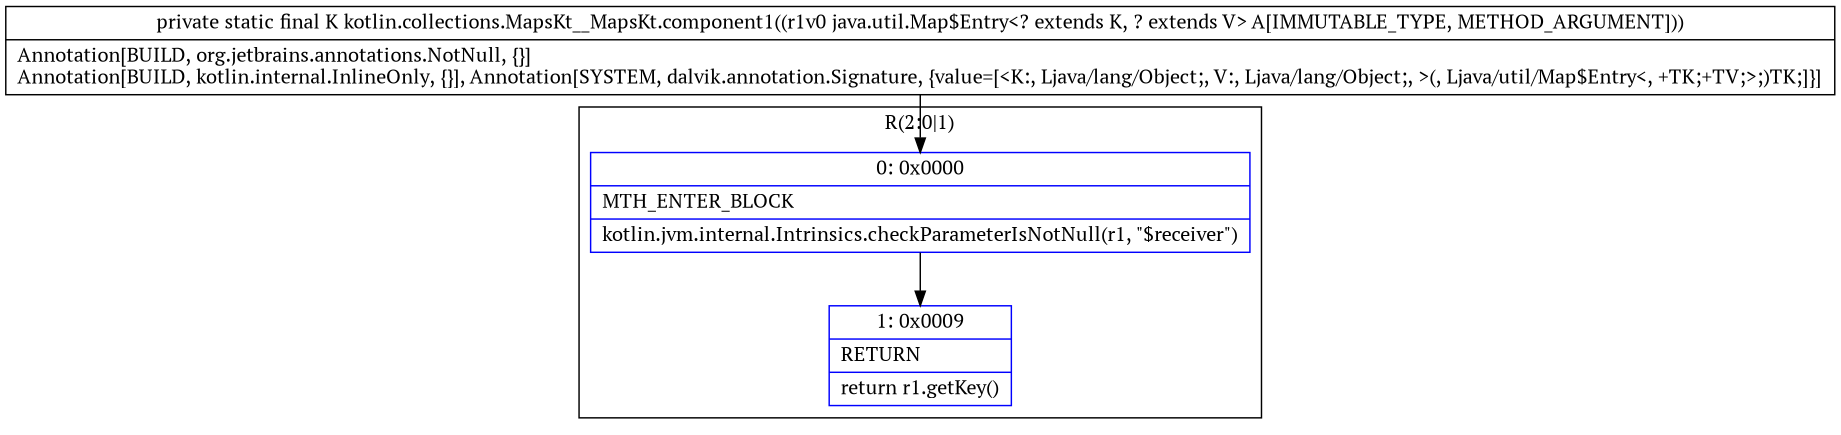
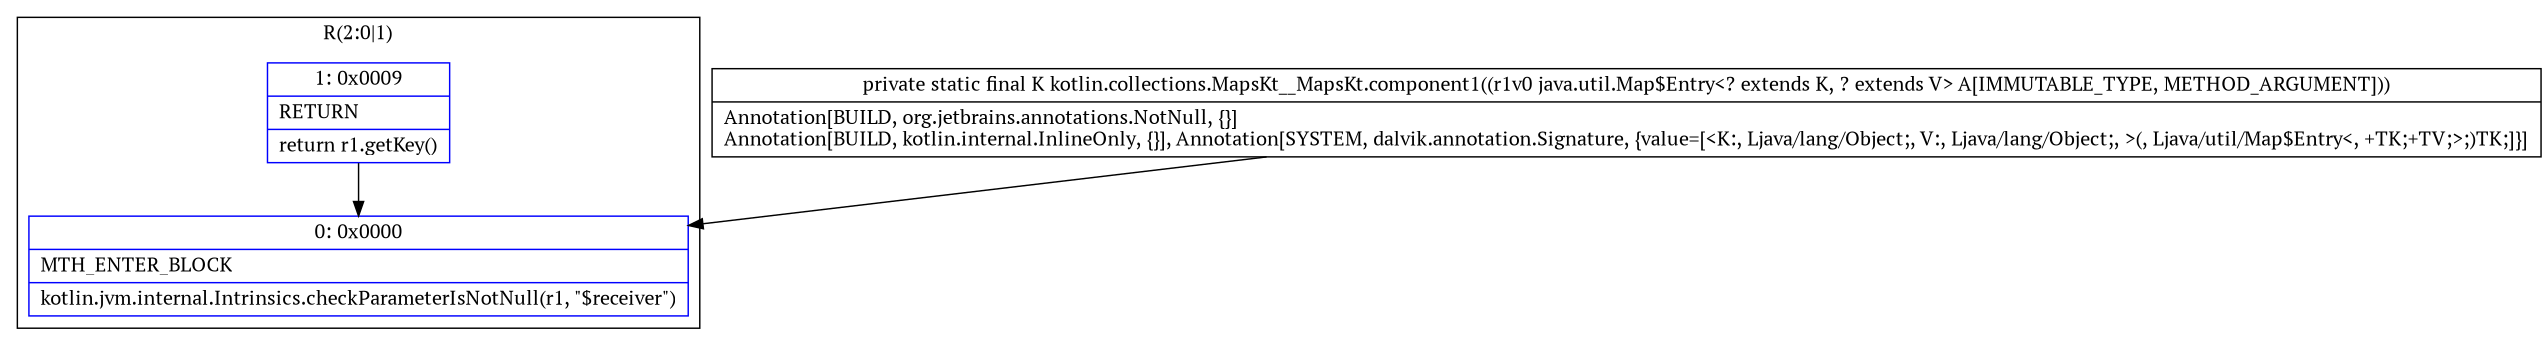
edge "0: 0x0000" -> "1: 0x0009": reversed
